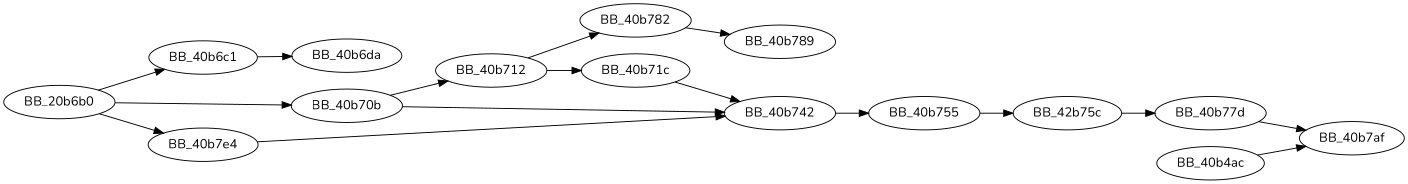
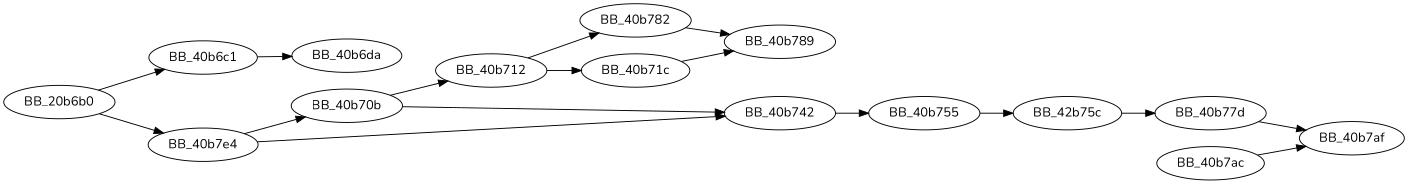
edge "BB_40b71c" -> "BB_40b742": now "BB_40b71c" -> "BB_40b789"
edge "BB_20b6b0" -> "BB_40b70b": now "BB_40b7e4" -> "BB_40b70b"
node "BB_40b4ac": label "BB_40b4ac" -> "BB_40b7ac"
